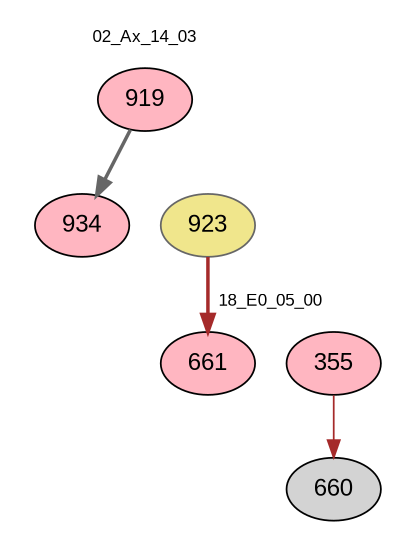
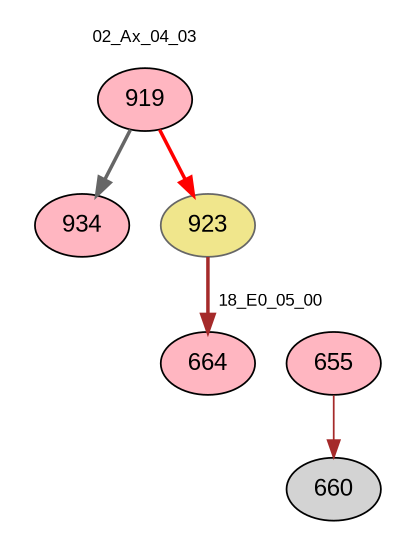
cluster "02_Ax_14_03": label "02_Ax_14_03" -> "02_Ax_04_03"
edge "919" -> "923": added
node "661": label "661" -> "664"
node "355": label "355" -> "655"
